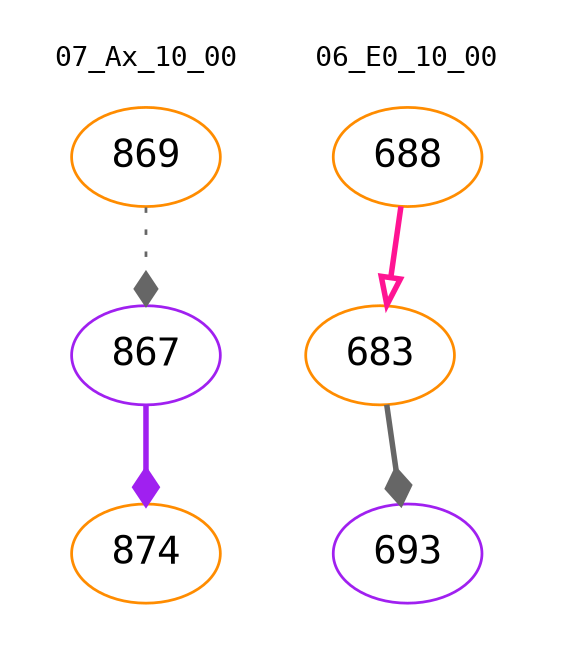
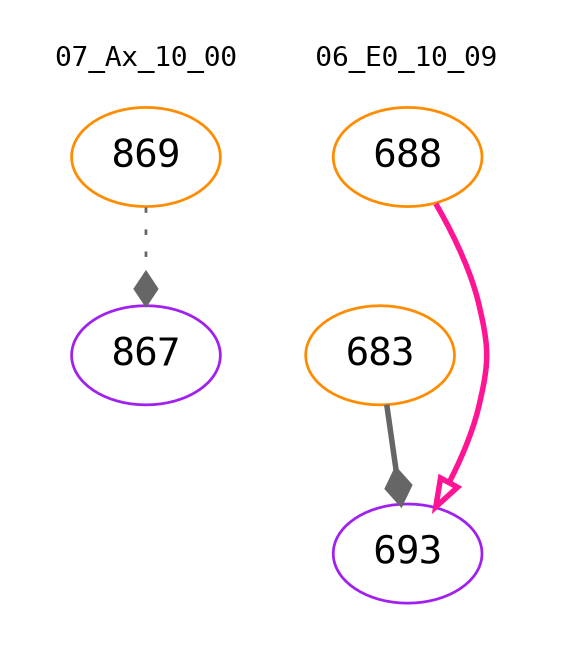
cluster "06_E0_10_00": label "06_E0_10_00" -> "06_E0_10_09"
edge "688" -> "683": now "688" -> "693"
node "874": removed
